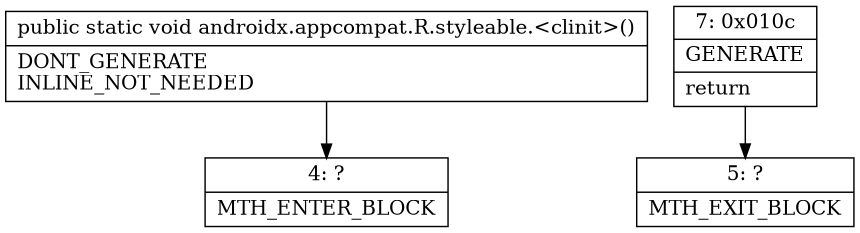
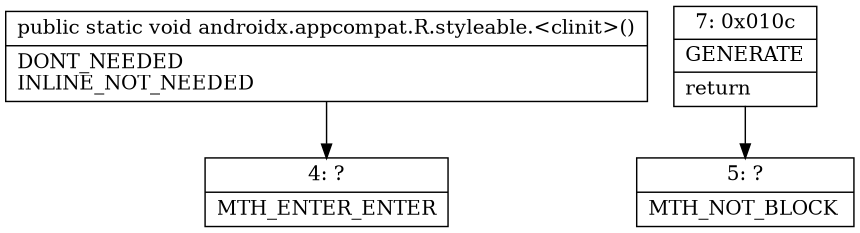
node "public static void androidx.appcompat.R.styleable.<clinit>()": text "DONT_GENERATE" -> "DONT_NEEDED"
node "4: ?": text "MTH_ENTER_BLOCK" -> "MTH_ENTER_ENTER"
node "5: ?": text "MTH_EXIT_BLOCK" -> "MTH_NOT_BLOCK"
